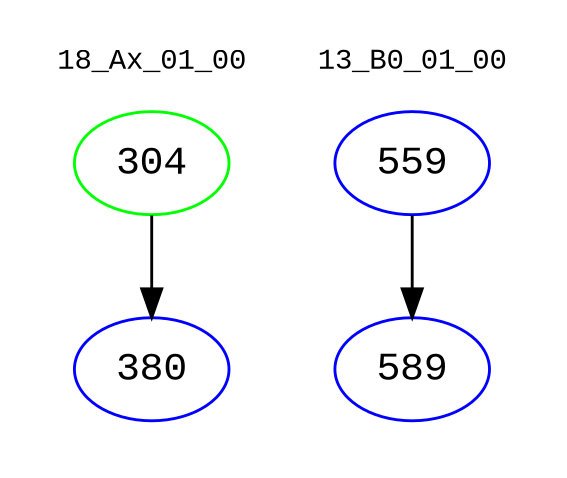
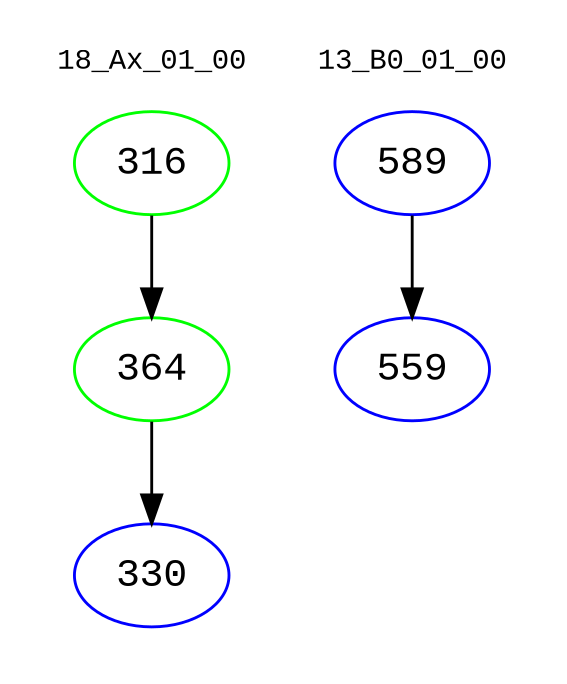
node "304": label "304" -> "364"
node "316": added
edge "559" -> "589": reversed
node "380": label "380" -> "330"
